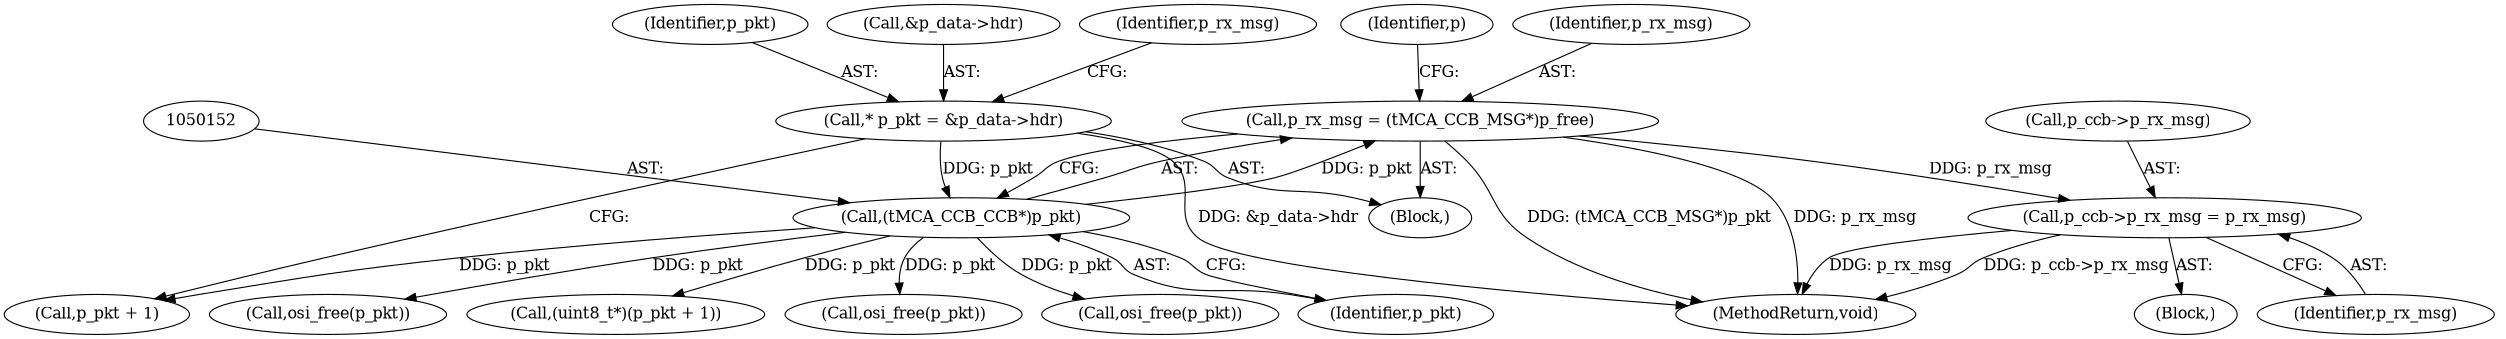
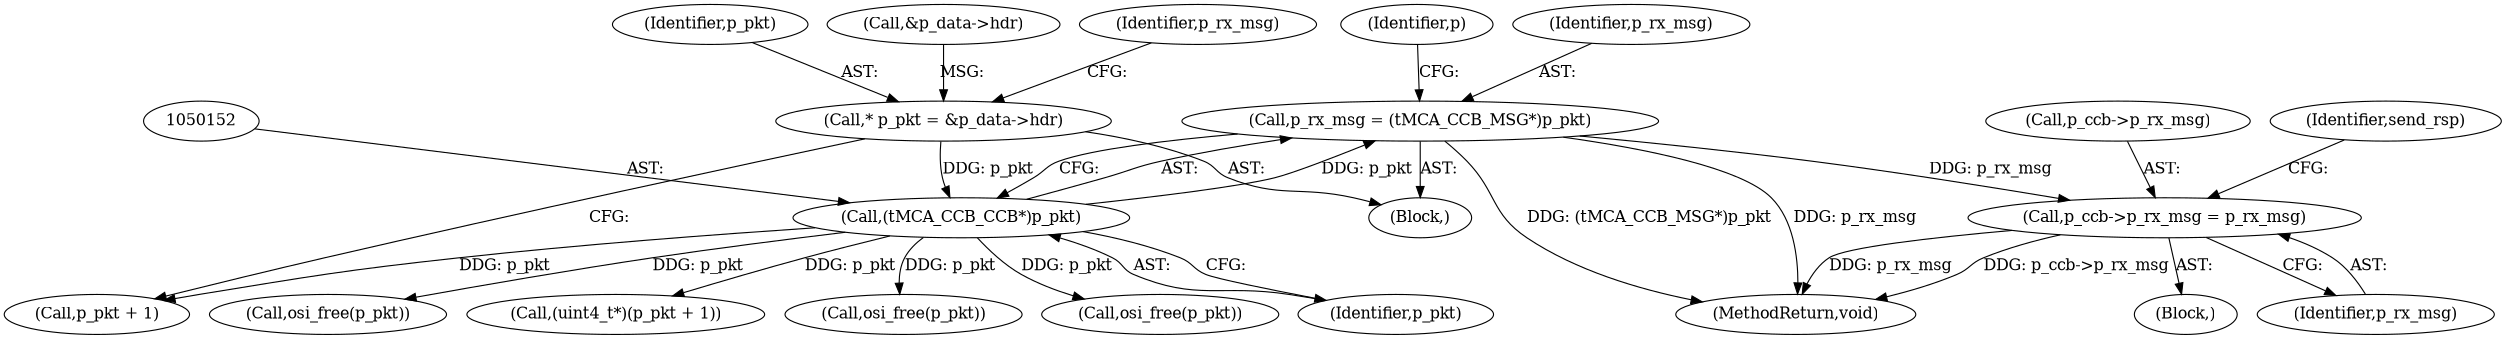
edge "(Call,&p_data->hdr)" -> "(Call,* p_pkt = &p_data->hdr)": label "AST: " -> "MSG: "
node "(Call,p_rx_msg = (tMCA_CCB_MSG*)p_free)": label "(Call,p_rx_msg = (tMCA_CCB_MSG*)p_free)" -> "(Call,p_rx_msg = (tMCA_CCB_MSG*)p_pkt)"
node "(Identifier,send_rsp)": added
edge "(Call,* p_pkt = &p_data->hdr)" -> "(MethodReturn,void)": removed, label "DDG: &p_data->hdr"
node "(Call,(uint8_t*)(p_pkt + 1))": label "(Call,(uint8_t*)(p_pkt + 1))" -> "(Call,(uint4_t*)(p_pkt + 1))"
